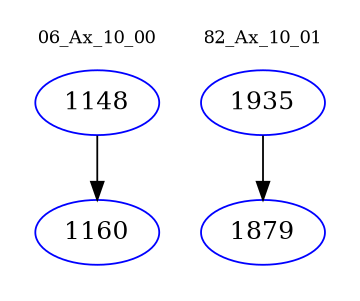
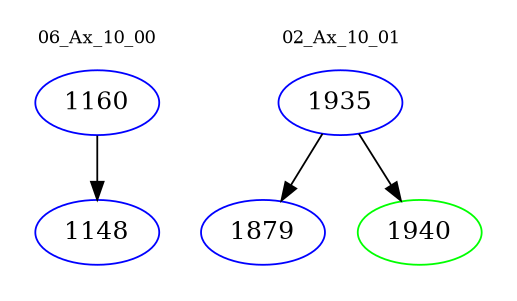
cluster "82_Ax_10_01": label "82_Ax_10_01" -> "02_Ax_10_01"
edge "1148" -> "1160": reversed
node "1940": added
